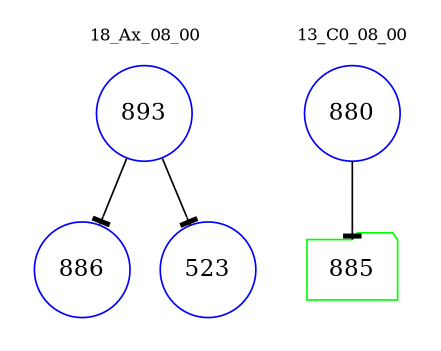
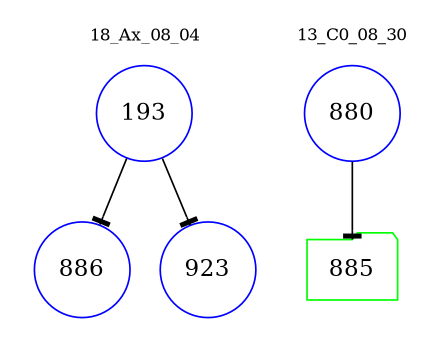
cluster "18_Ax_08_00": label "18_Ax_08_00" -> "18_Ax_08_04"
cluster "13_C0_08_00": label "13_C0_08_00" -> "13_C0_08_30"
node "893": label "893" -> "193"
node "523": label "523" -> "923"
